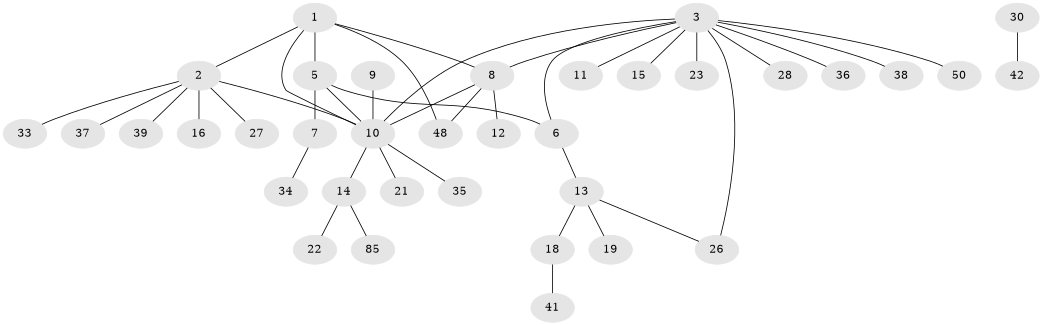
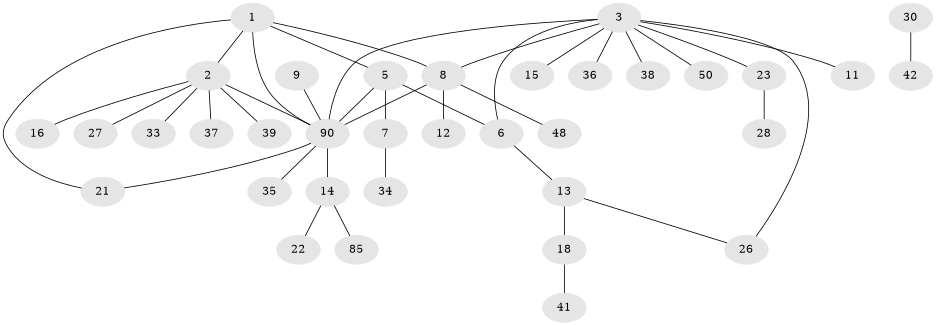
edge "3" -- "28": now "23" -- "28"
edge "1" -- "48": now "1" -- "21"
node "10": label "10" -> "90"
node "19": removed
